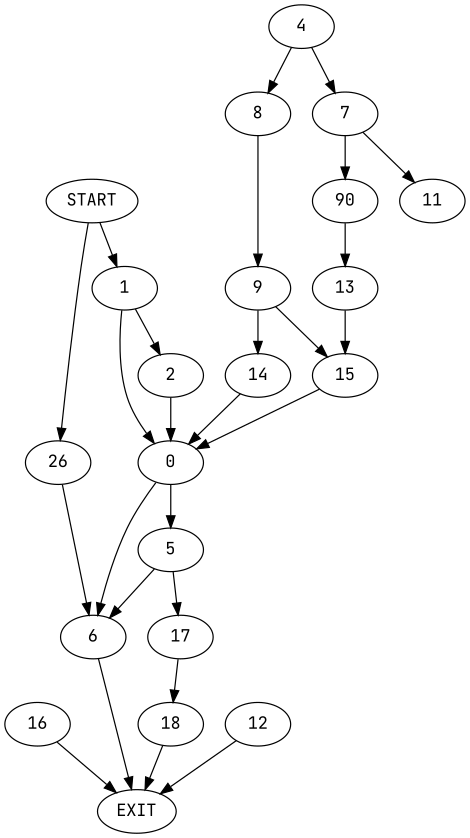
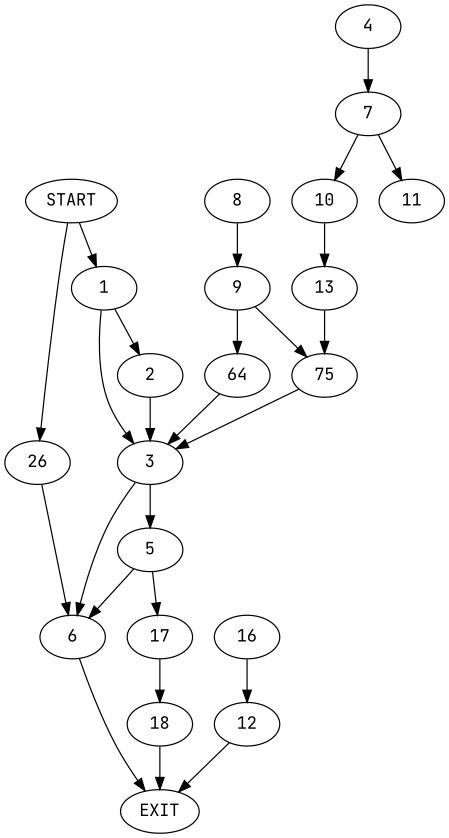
edge "4" -> "8": removed
node "90": label "90" -> "10"
node "14": label "14" -> "64"
node "15": label "15" -> "75"
node "0": label "0" -> "3"
edge "16" -> "EXIT": now "16" -> "12"
